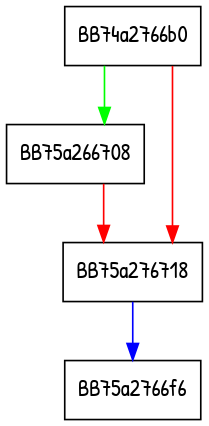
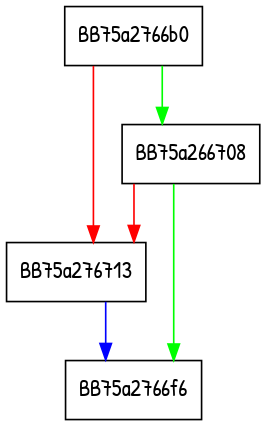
node "BB74a2766b0": label "BB74a2766b0" -> "BB75a2766b0"
edge "BB75a266708" -> "BB75a2766f6": added
node "BB75a276718": label "BB75a276718" -> "BB75a276713"
